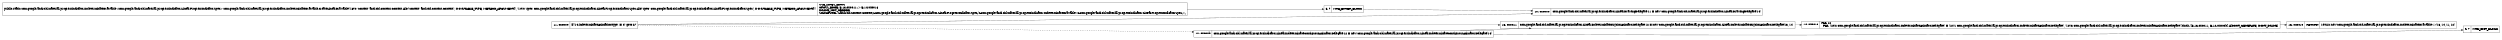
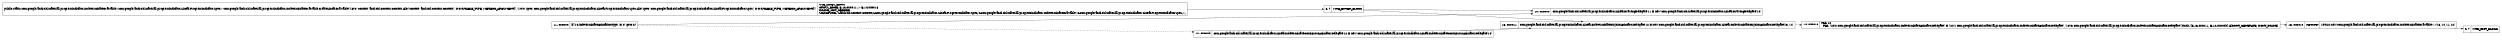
edge "11: 0x0009" -> "13: 0x0011": now "8: ?" -> "13: 0x0011"
edge "12: 0x000b" -> "9: ?": now "15: 0x0019" -> "9: ?"
